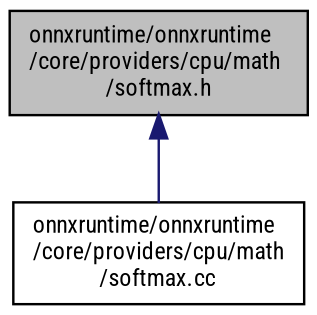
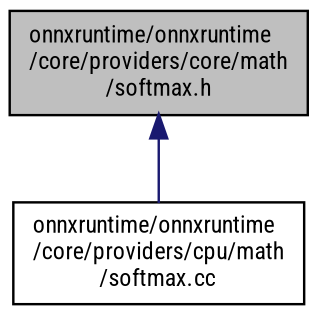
node "onnxruntime/onnxruntime /core/providers/cpu/math /softmax.h": label "onnxruntime/onnxruntime /core/providers/cpu/math /softmax.h" -> "onnxruntime/onnxruntime /core/providers/core/math /softmax.h"
